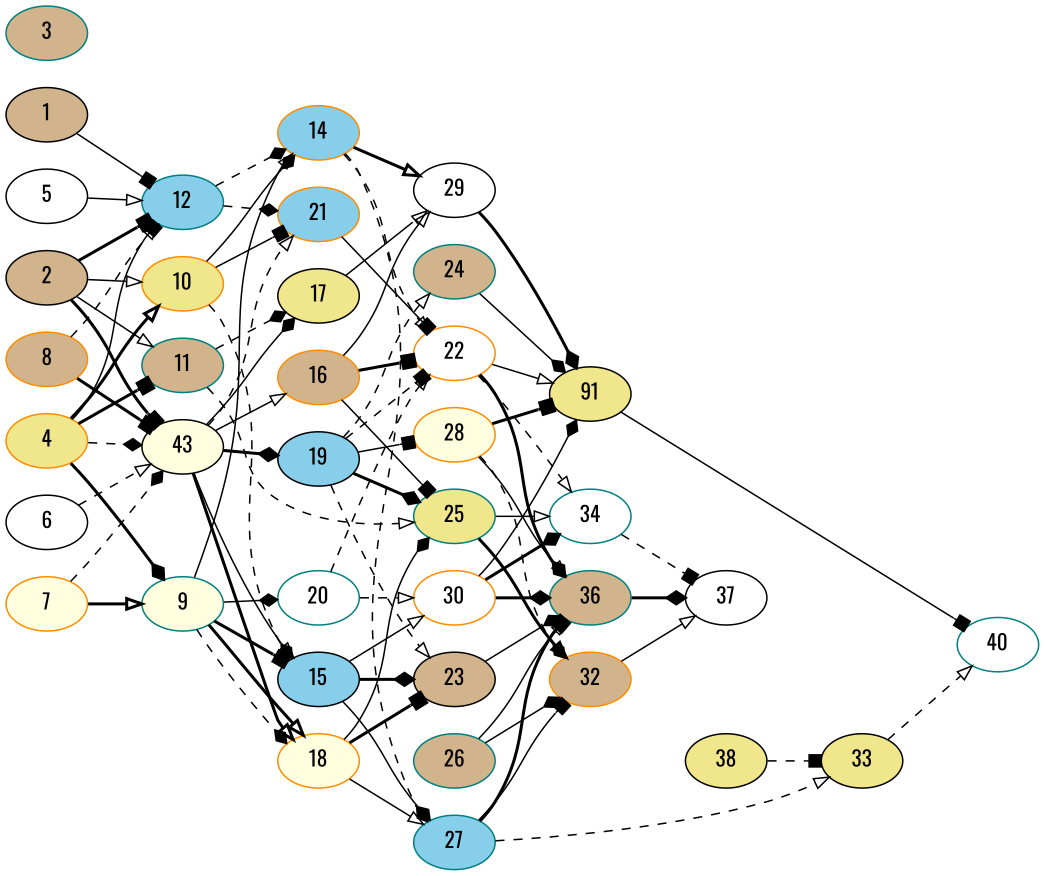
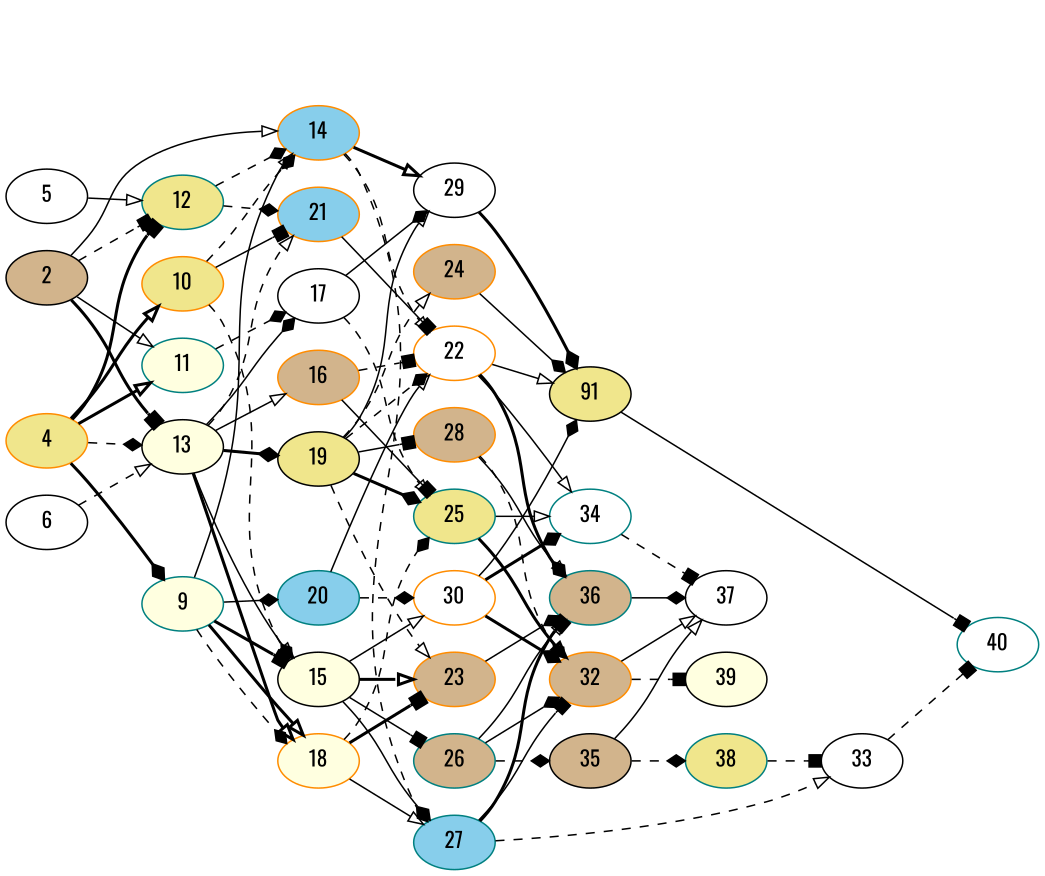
node "3": removed
node "1": removed
node "12": fillcolor skyblue -> khaki
edge "10" -> "14": style solid -> dashed
edge "2" -> "12": style bold -> dashed
edge "17" -> "29": arrowhead onormal -> diamond
node "24": color teal -> darkorange
edge "2" -> "10": now "2" -> "14"
edge "16" -> "29": now "19" -> "29"
node "17": fillcolor khaki -> white
edge "4" -> "12": style solid -> bold
node "8": removed
node "11": fillcolor tan -> lightyellow
edge "16" -> "22": style bold -> dashed
edge "4" -> "11": arrowhead box -> onormal
edge "19" -> "22": arrowhead box -> diamond
edge "28" -> "91": removed
edge "22" -> "34": style dashed -> solid
node "28": fillcolor lightyellow -> tan
node "43": label "43" -> "13"
node "19": fillcolor skyblue -> khaki
edge "20" -> "22": style dashed -> solid
edge "11" -> "25": now "17" -> "25"
node "20": fillcolor white -> skyblue
edge "20" -> "30": arrowhead onormal -> diamond
edge "30" -> "36": now "30" -> "32"
edge "36" -> "37": style bold -> solid
node "7": removed
edge "18" -> "25": style solid -> dashed
node "15": fillcolor skyblue -> lightyellow
edge "15" -> "23": arrowhead diamond -> onormal
node "23": color black -> darkorange
node "39": added
edge "33" -> "40": arrowhead onormal -> box
edge "15" -> "26": added
node "35": added
node "38": color black -> teal
node "33": fillcolor khaki -> white
